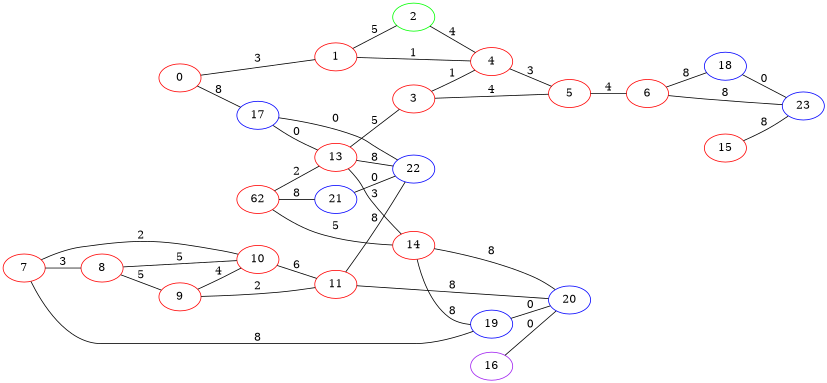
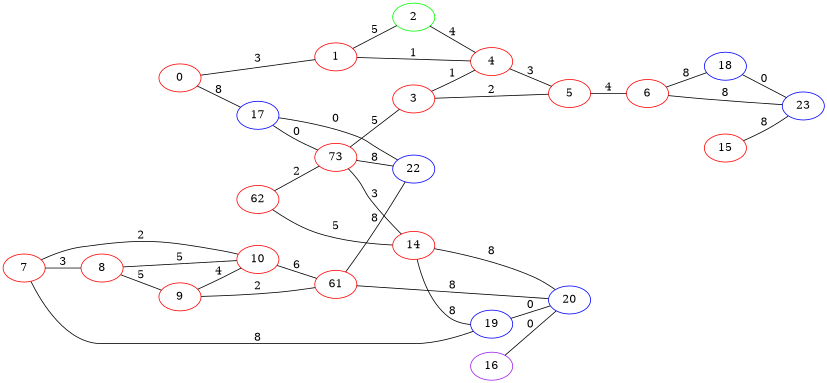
edge "5" -- "3": label "4" -> "2"
node "13": label "13" -> "73"
node "21": removed
node "11": label "11" -> "61"
